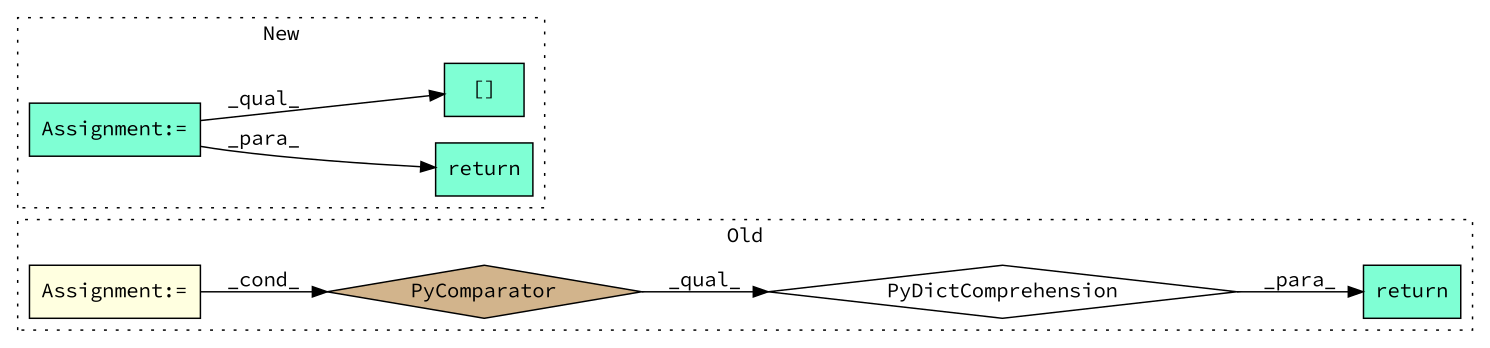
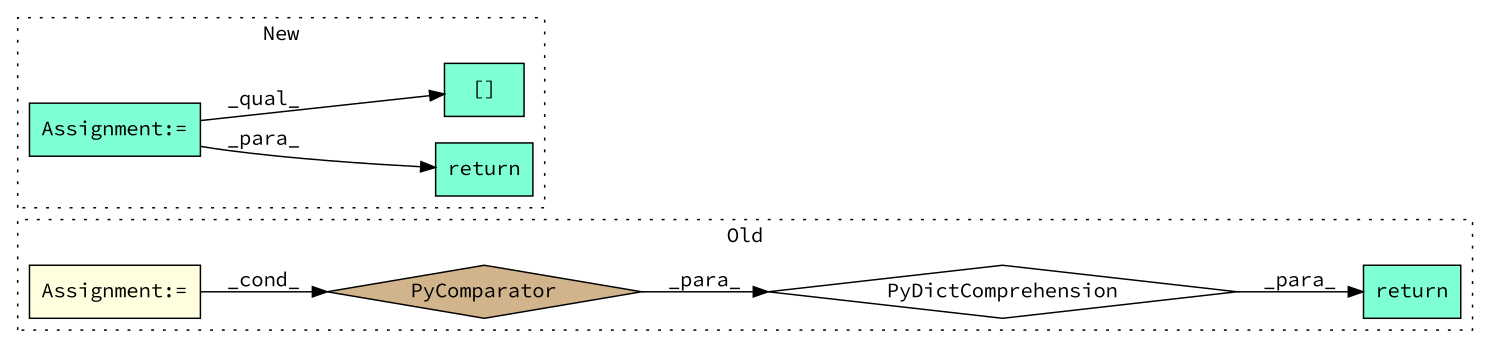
edge "PyComparator" -> "PyDictComprehension": label "_qual_" -> "_para_"
